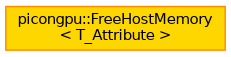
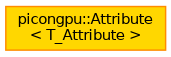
node "picongpu::FreeHostMemory < T_Attribute >": label "picongpu::FreeHostMemory < T_Attribute >" -> "picongpu::Attribute < T_Attribute >"
